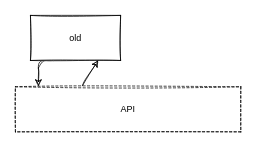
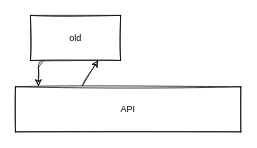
node "API": style dashed -> solid
